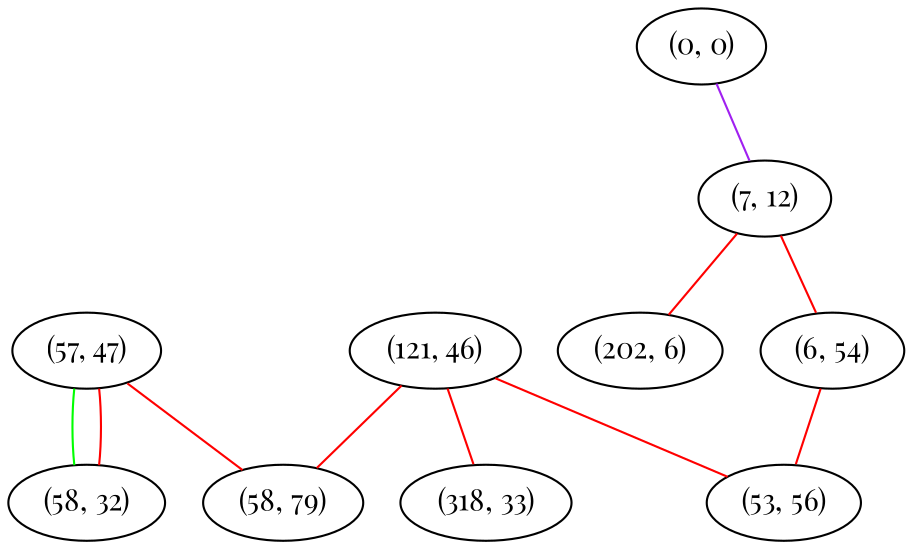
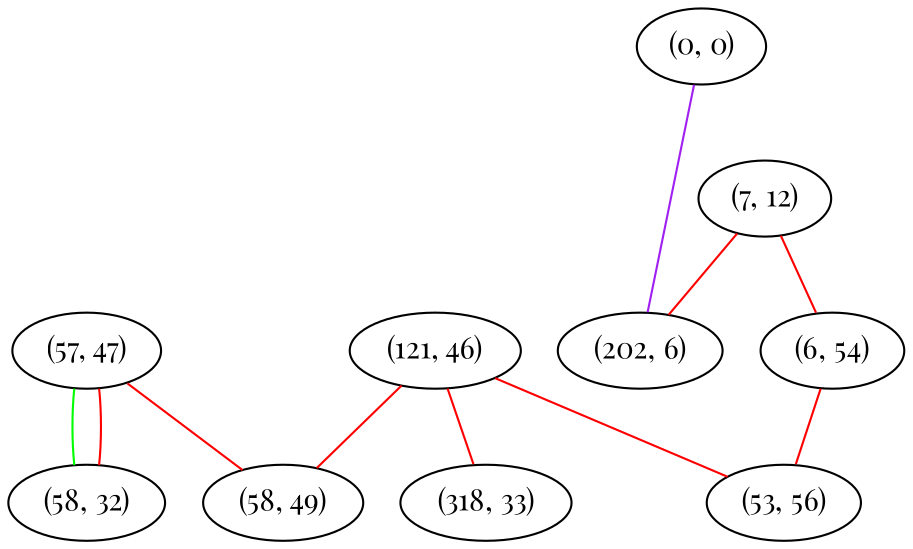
edge "(0, 0)" -- "(7, 12)": now "(0, 0)" -- "(202, 6)"
node "(58, 79)": label "(58, 79)" -> "(58, 49)"
